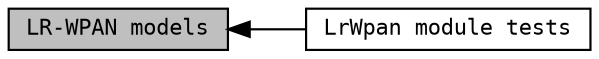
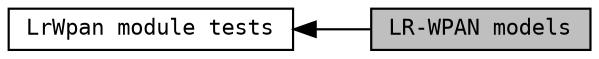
edge "LrWpan module tests" -> "LR-WPAN models": reversed
